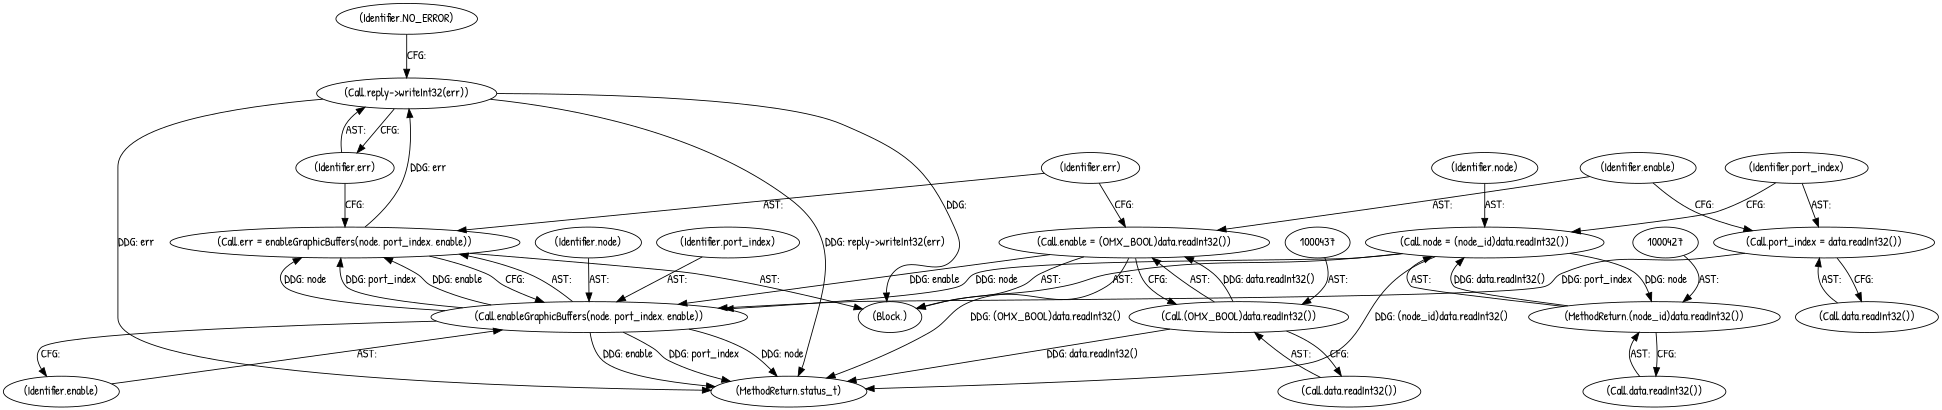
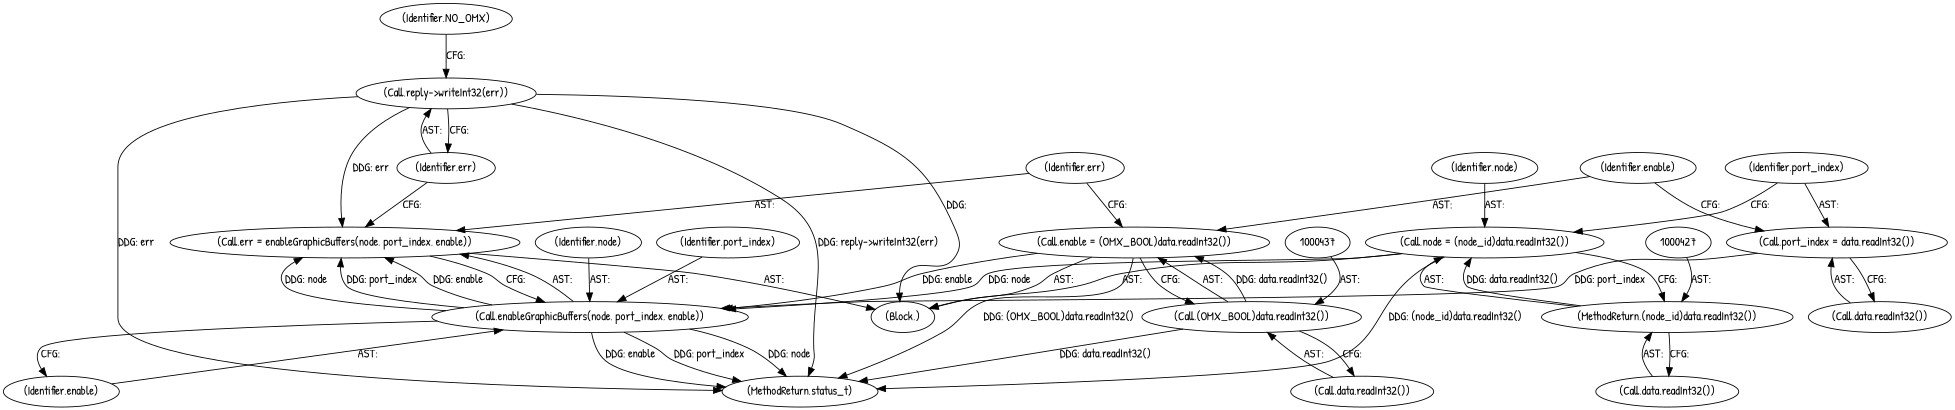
node "(Identifier,NO_ERROR)": label "(Identifier,NO_ERROR)" -> "(Identifier,NO_OMX)"
edge "(Call,err = enableGraphicBuffers(node, port_index, enable))" -> "(Call,reply->writeInt32(err))": reversed
edge "(Call,node = (node_id)data.readInt32())" -> "(MethodReturn,(node_id)data.readInt32())": label "DDG: node" -> "CFG: "
